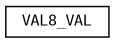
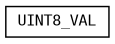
node "VAL8_VAL": label "VAL8_VAL" -> "UINT8_VAL"
